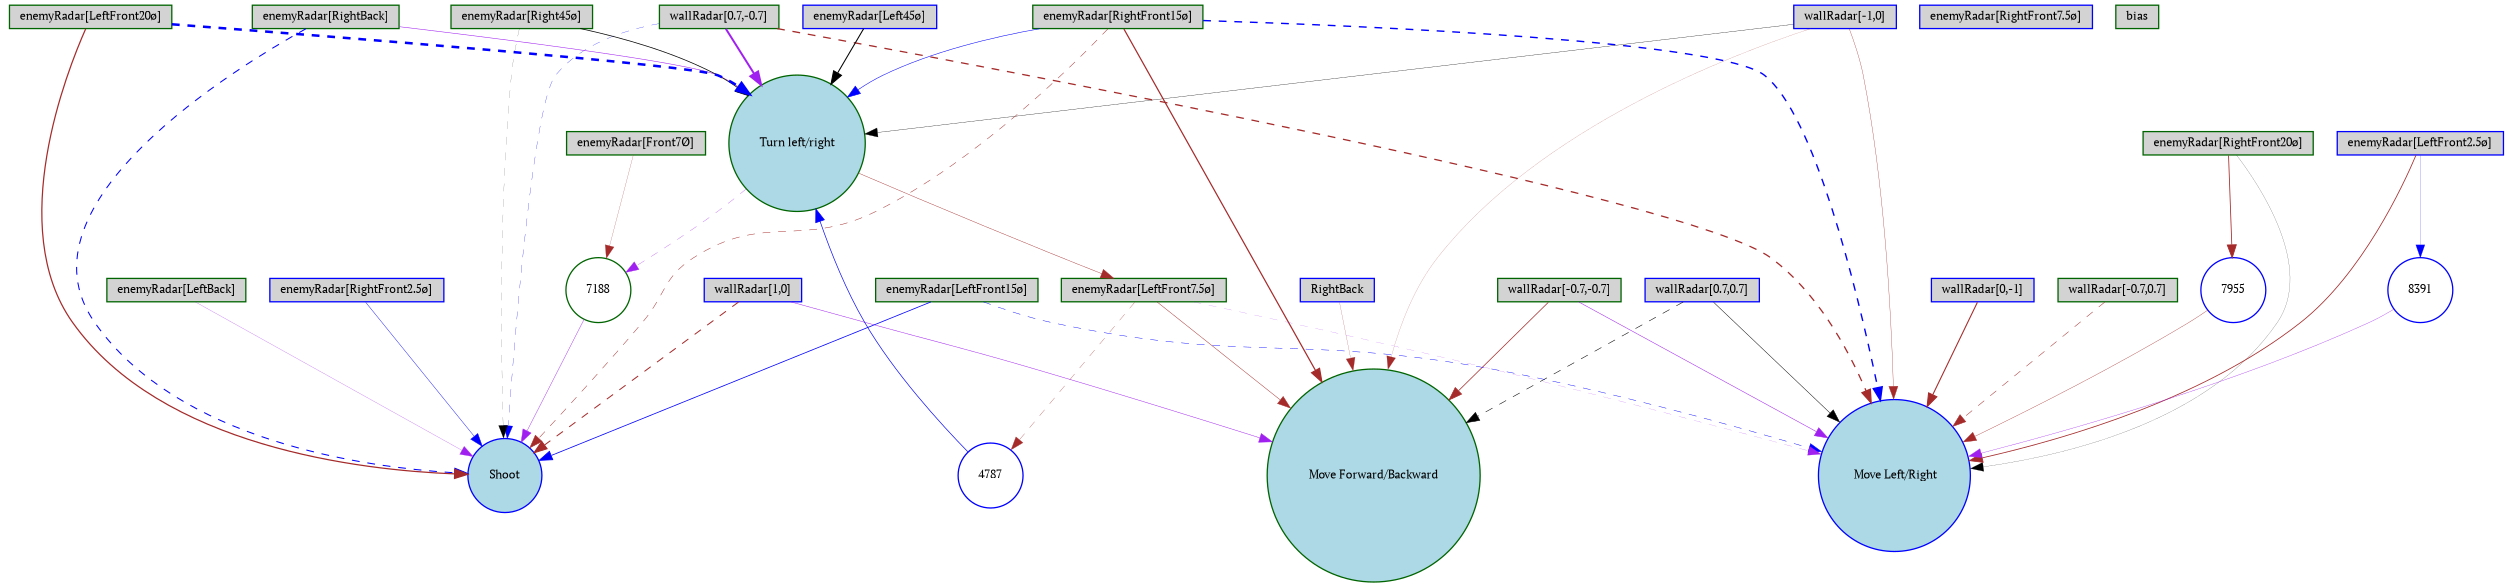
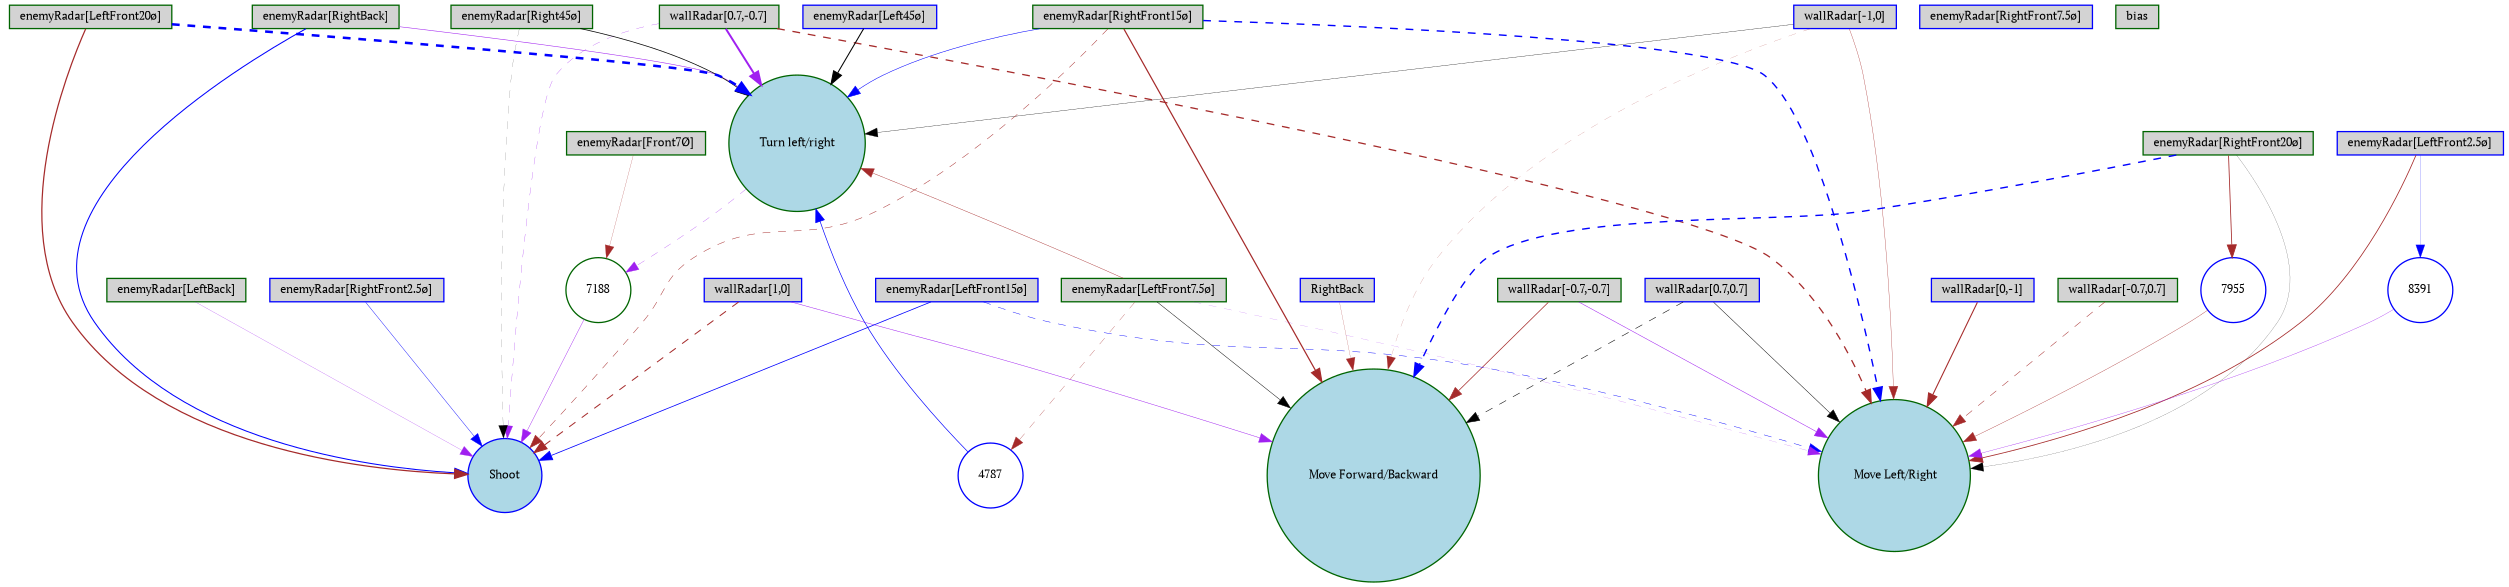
edge "wallRadar[-1,0]" -> "Move Forward/Backward": style solid -> dashed
edge "wallRadar[0.7,-0.7]" -> "Shoot": color blue -> purple
edge "enemyRadar[RightFront20ø]" -> "Move Forward/Backward": added
edge "Turn left/right" -> "enemyRadar[LeftFront7.5ø]": reversed
node "enemyRadar[LeftFront15ø]": color darkgreen -> blue
edge "enemyRadar[RightBack]" -> "Shoot": style dashed -> bold
edge "enemyRadar[LeftFront7.5ø]" -> "Move Forward/Backward": color brown -> black
node "Move Left/Right": color blue -> darkgreen
